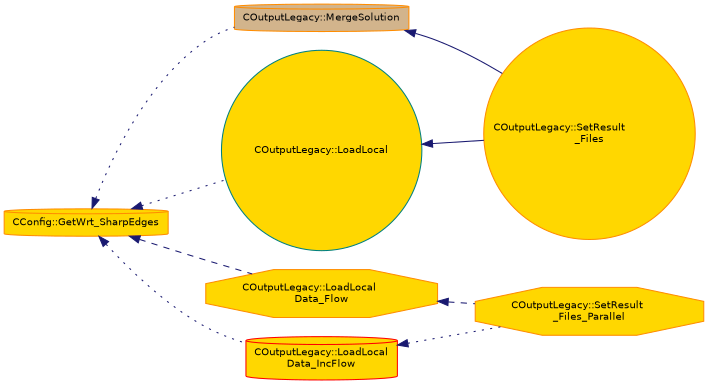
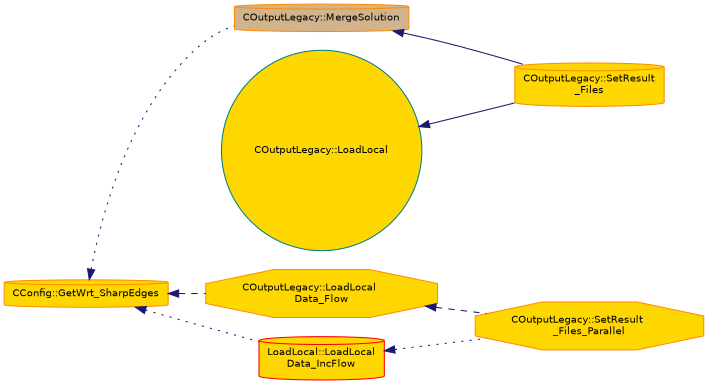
node "COutputLegacy::SetResult _Files": shape circle -> cylinder
edge "COutputLegacy::LoadLocal" -> "CConfig::GetWrt_SharpEdges": removed
node "COutputLegacy::LoadLocal Data_IncFlow": label "COutputLegacy::LoadLocal Data_IncFlow" -> "LoadLocal::LoadLocal Data_IncFlow"
